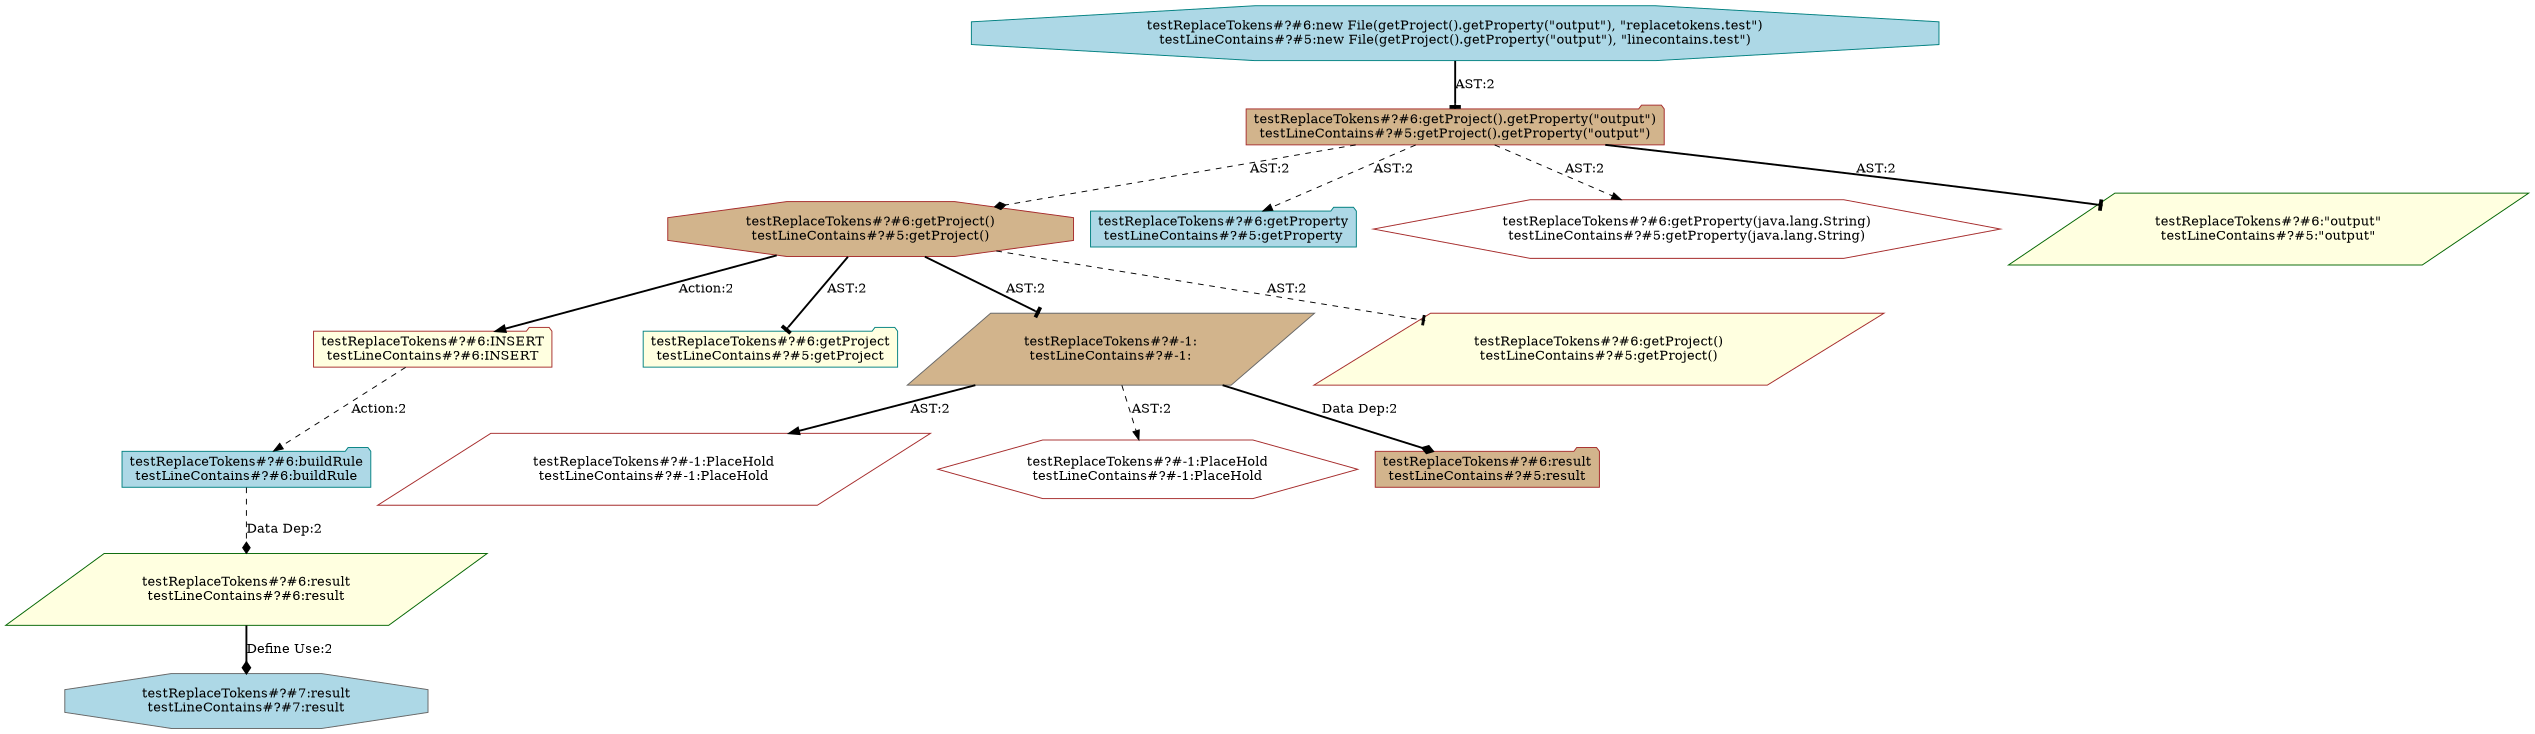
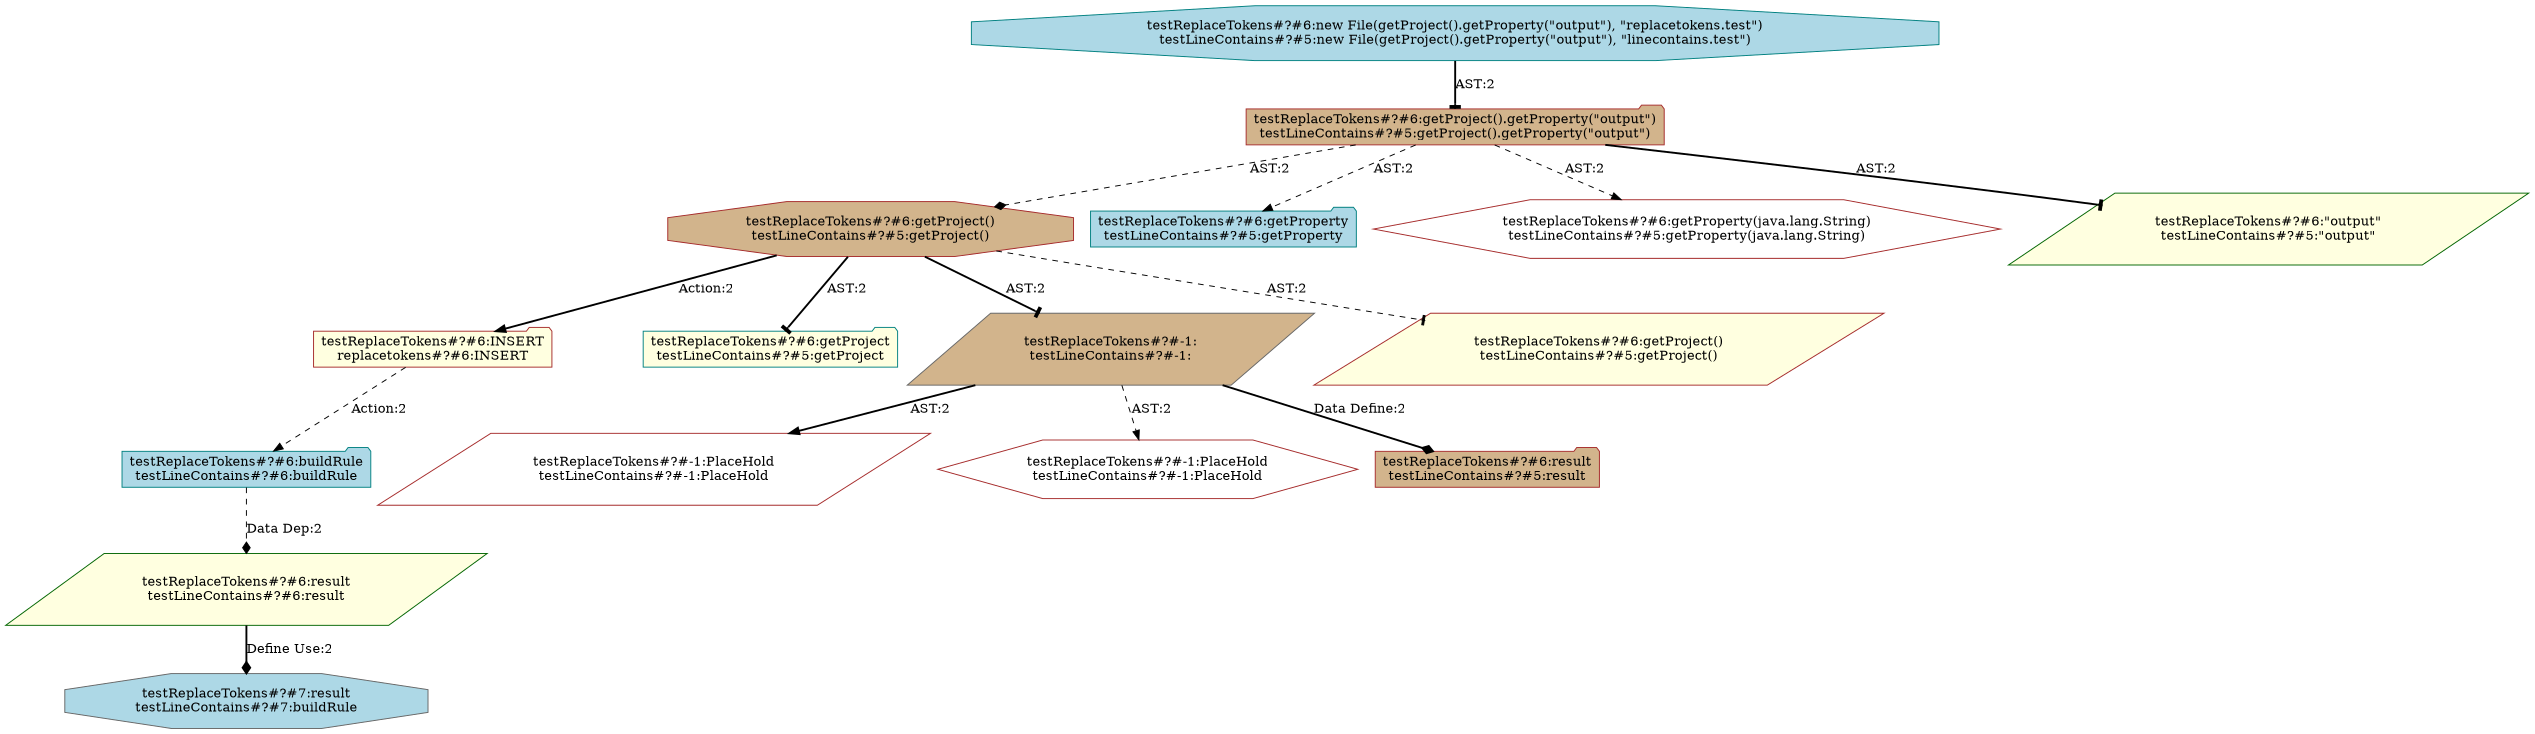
node "testReplaceTokens#?#6:INSERT testLineContains#?#6:INSERT": label "testReplaceTokens#?#6:INSERT testLineContains#?#6:INSERT" -> "testReplaceTokens#?#6:INSERT replacetokens#?#6:INSERT"
edge "testReplaceTokens#?#-1: testLineContains#?#-1:" -> "testReplaceTokens#?#6:result testLineContains#?#5:result": label "Data Dep:2" -> "Data Define:2"
node "testReplaceTokens#?#7:result testLineContains#?#7:result": label "testReplaceTokens#?#7:result testLineContains#?#7:result" -> "testReplaceTokens#?#7:result testLineContains#?#7:buildRule"
